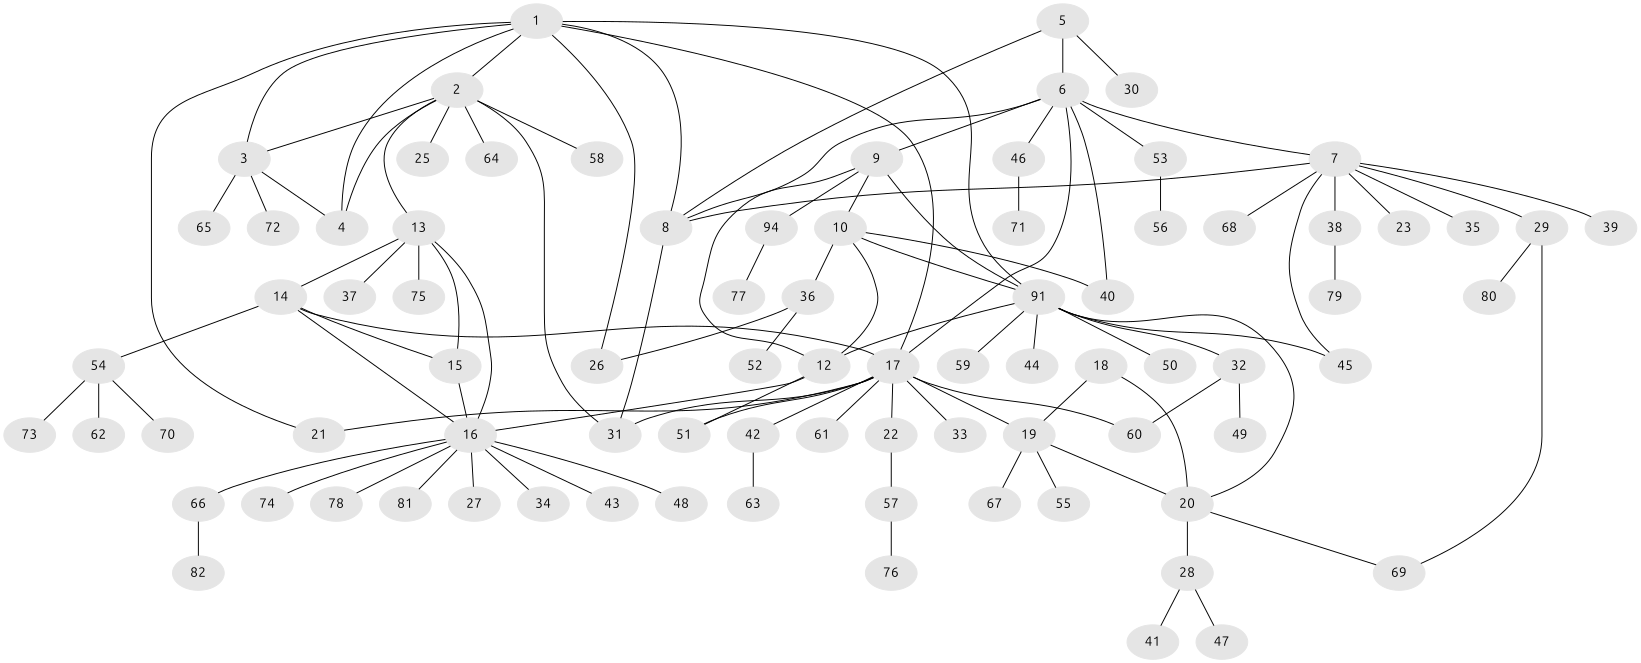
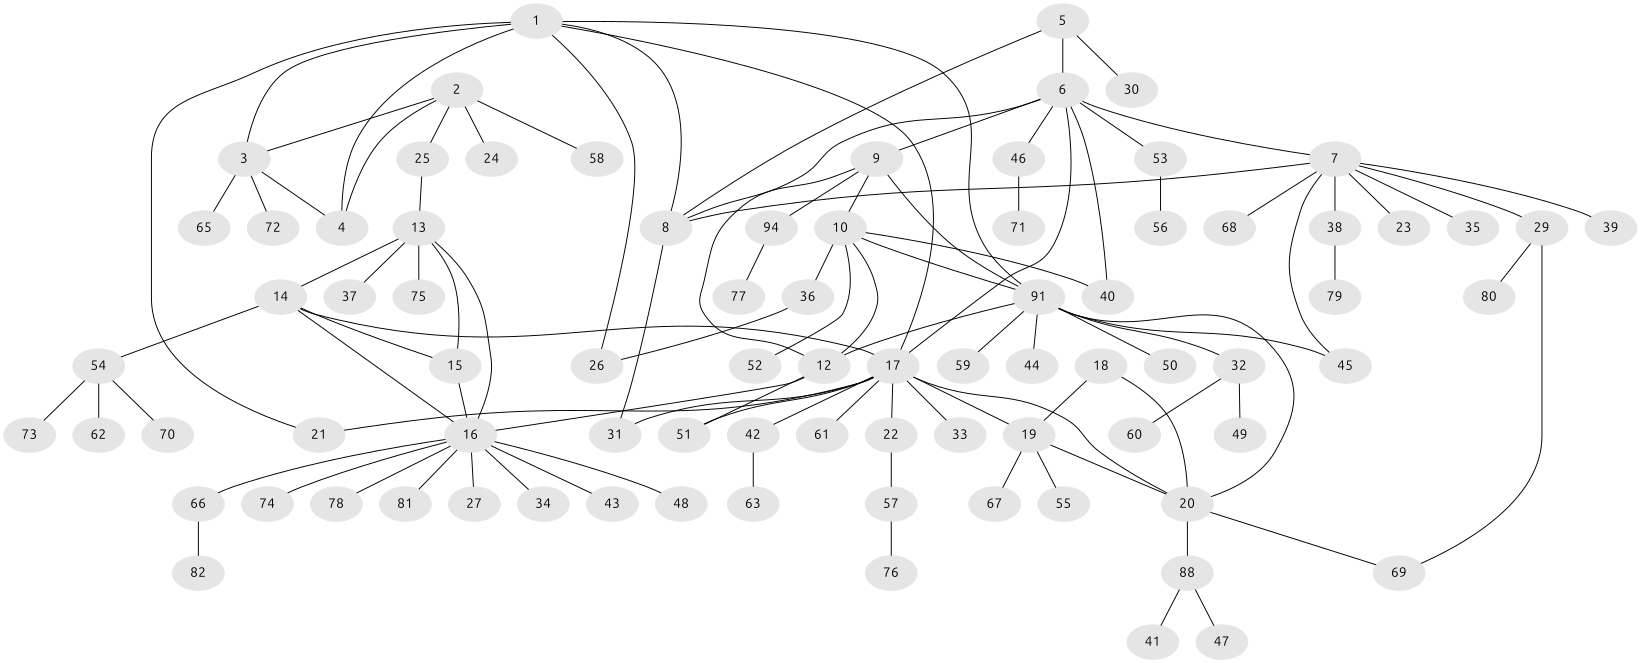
edge "1" -- "2": removed
edge "2" -- "13": now "25" -- "13"
node "64": label "64" -> "24"
edge "2" -- "31": removed
edge "36" -- "52": now "10" -- "52"
edge "17" -- "60": now "17" -- "20"
node "28": label "28" -> "88"
